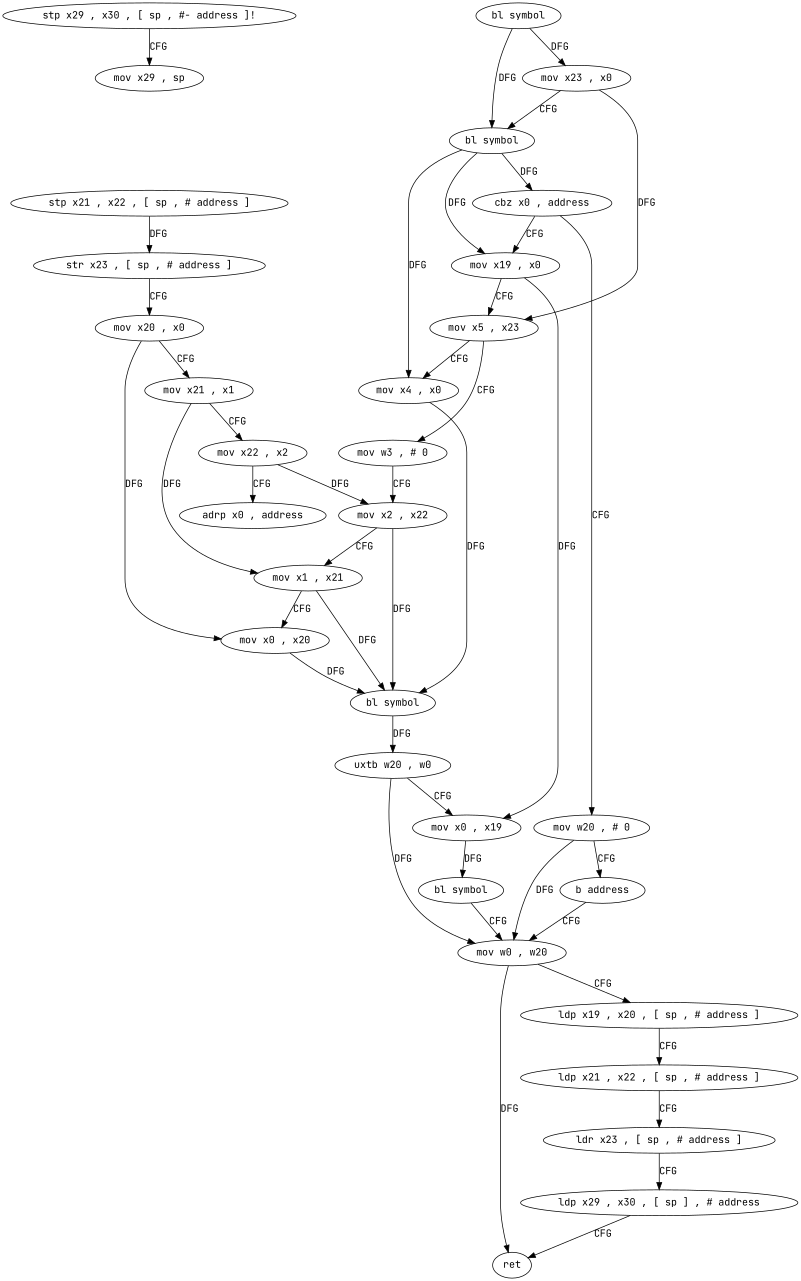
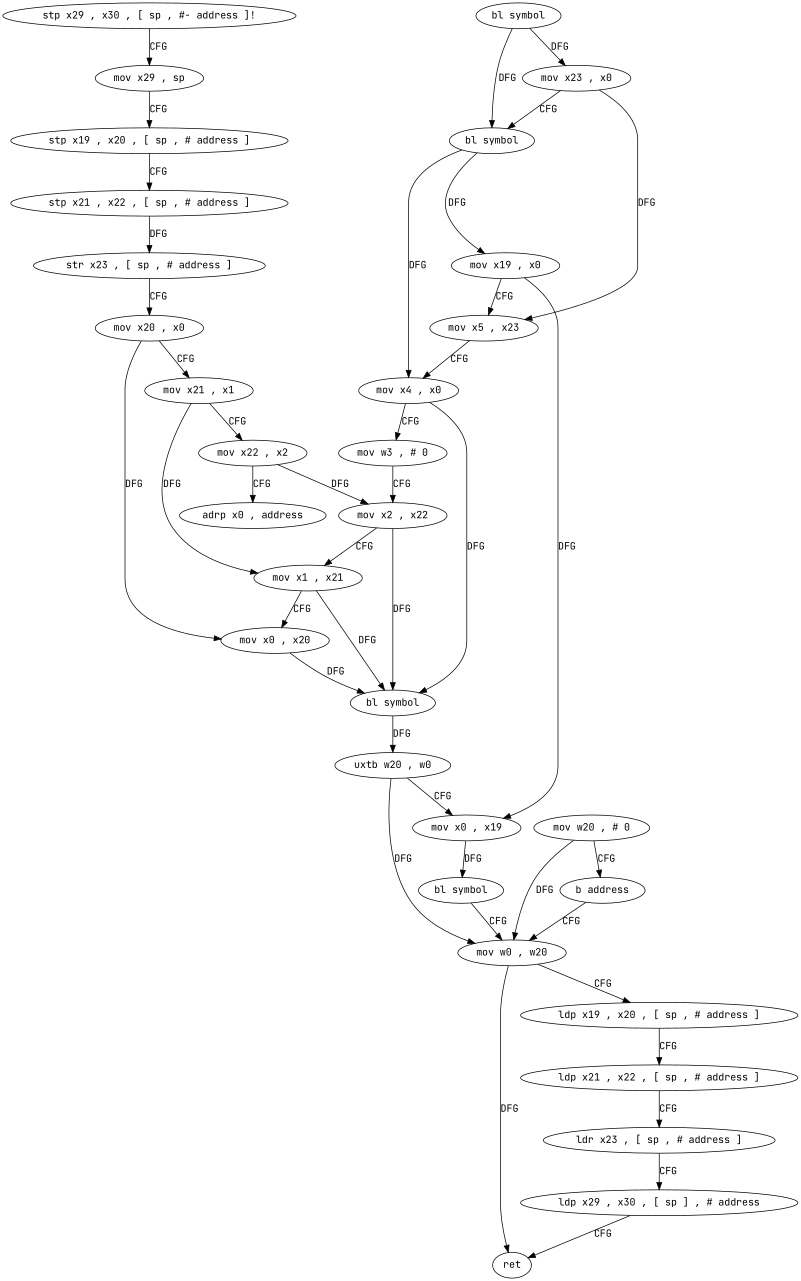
node "stp x19 , x20 , [ sp , # address ]": added
node "cbz x0 , address": removed
edge "mov x5 , x23" -> "mov w3 , # 0": now "mov x4 , x0" -> "mov w3 , # 0"
